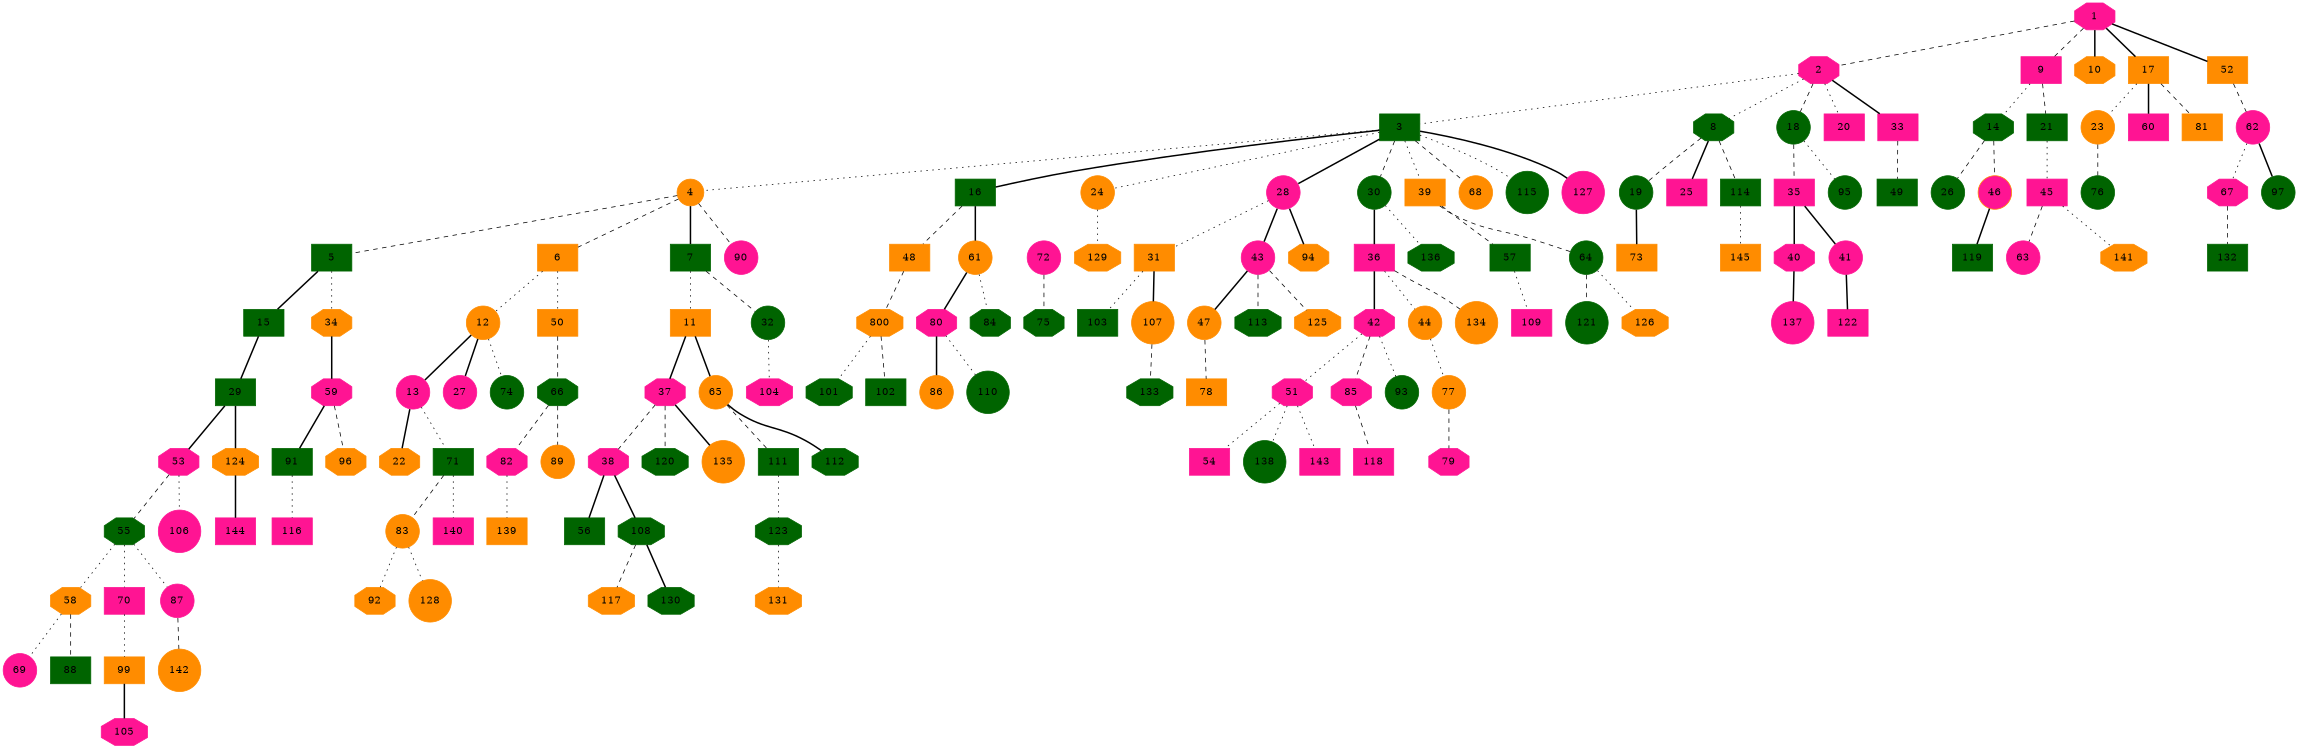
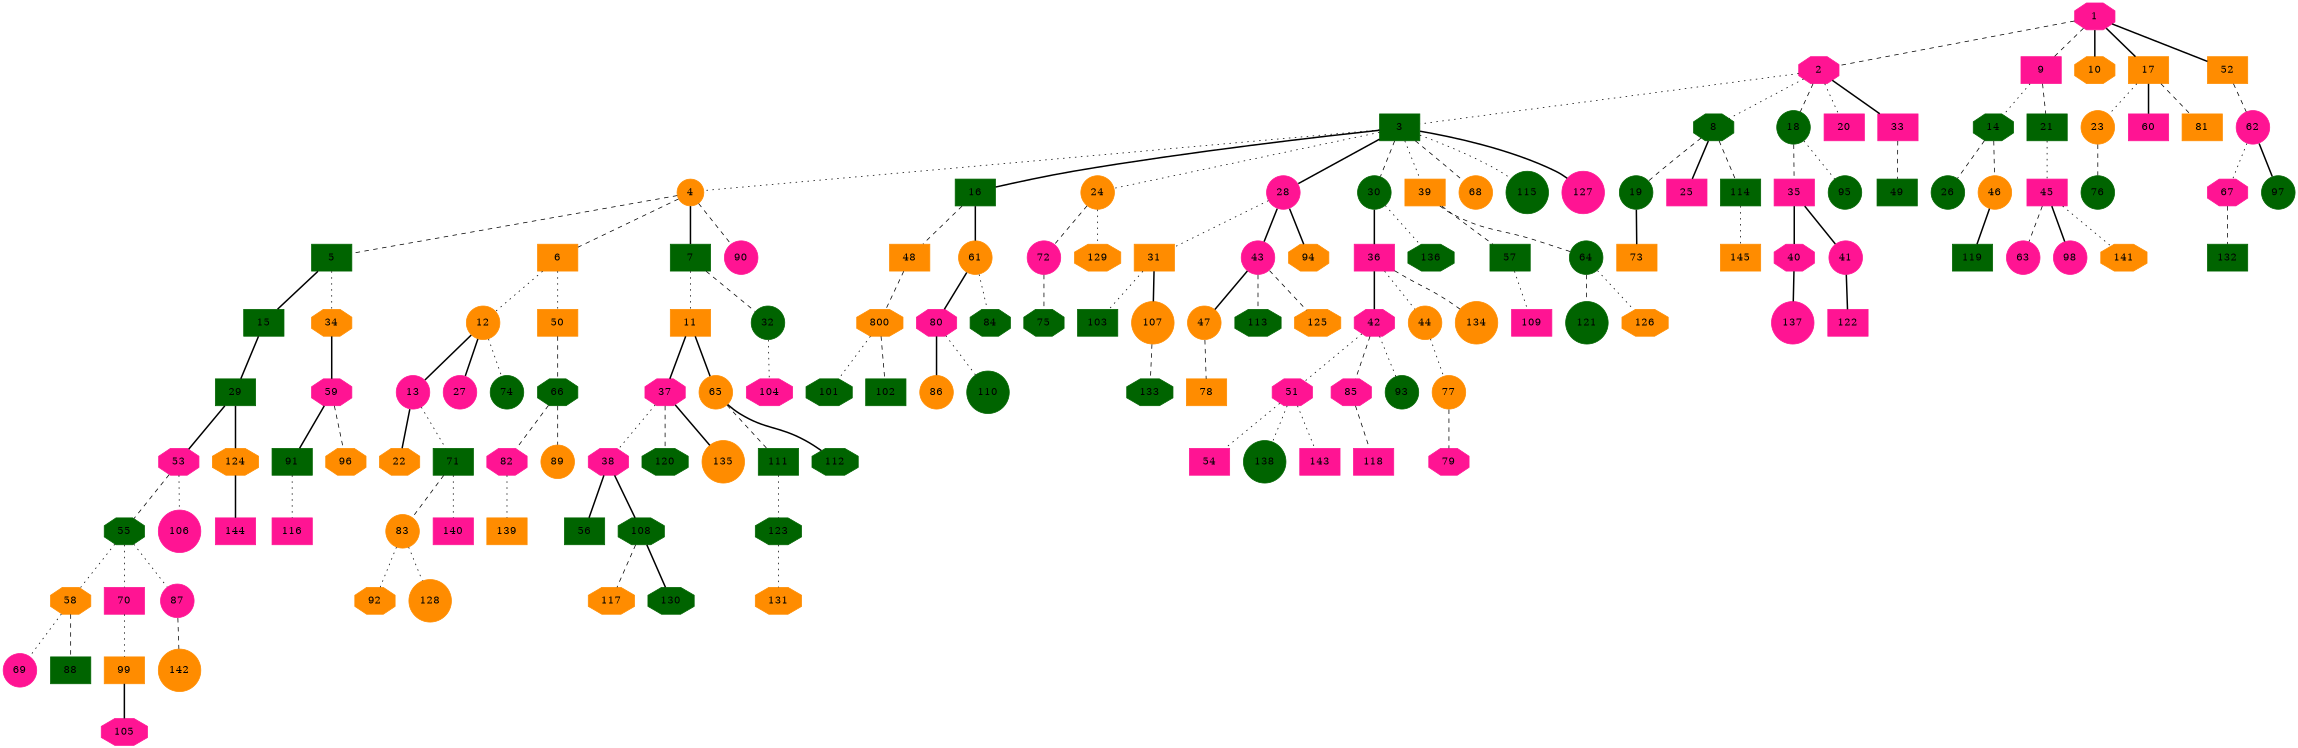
node "46": fillcolor deeppink -> darkorange
edge "24" -- "72": added
node "98": added
edge "37" -- "38": style dashed -> dotted
